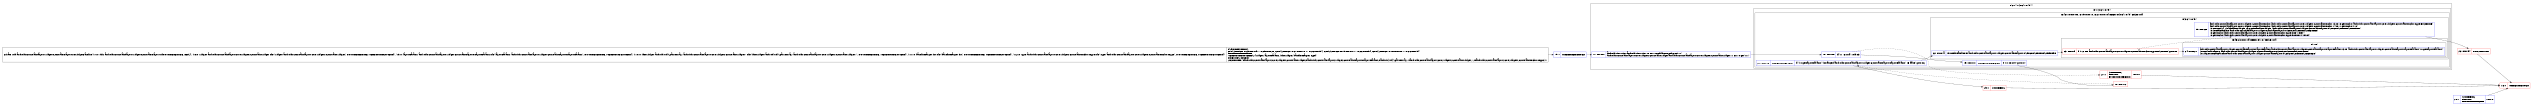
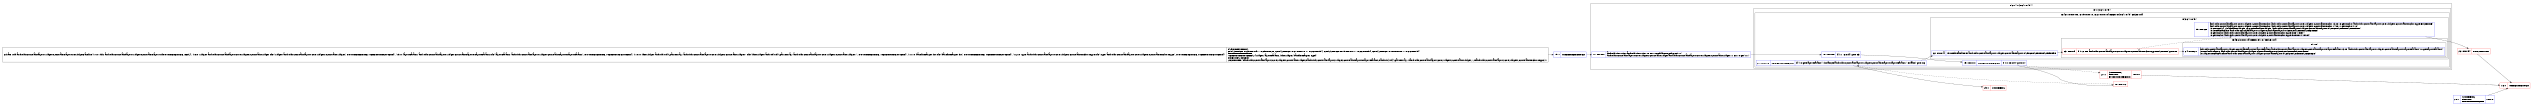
node "18: 0x000e": text "if (r1 != null) void L3" -> "if (r1 != null) goto L3"
node "21: 0x0018": text "ADDED_TO_EMPTY" -> "ADDED_TO_REGION"
edge "18: 0x000e" -> "27: ?": now "19: 0x0010" -> "27: ?"
edge "29: ?" -> "16: ?": removed
